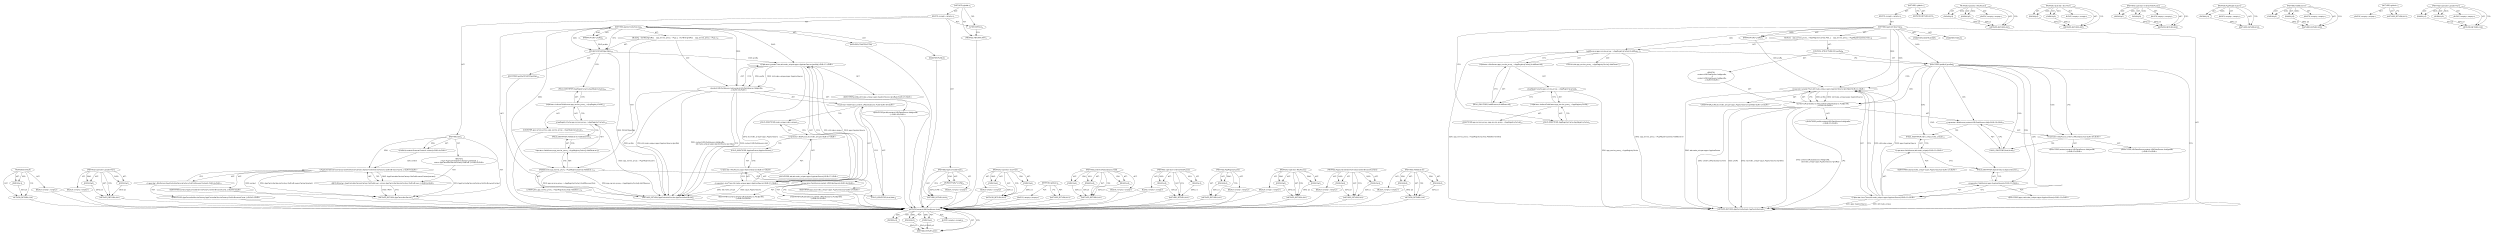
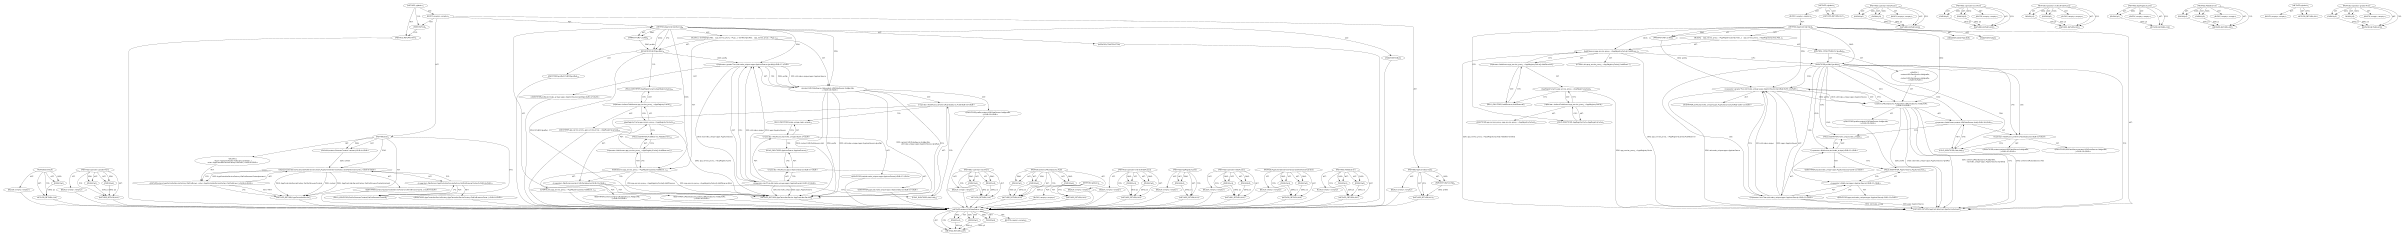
edge "(IDENTIFIER,profile,if (profile))" -> "<(<operator>.fieldAccess,std::make_unique)<SUB>11</SUB>>": added, label "CDG:"
node "(FIELD_IDENTIFIER,GetForBrowserContext,GetForBrowserContext)": added
